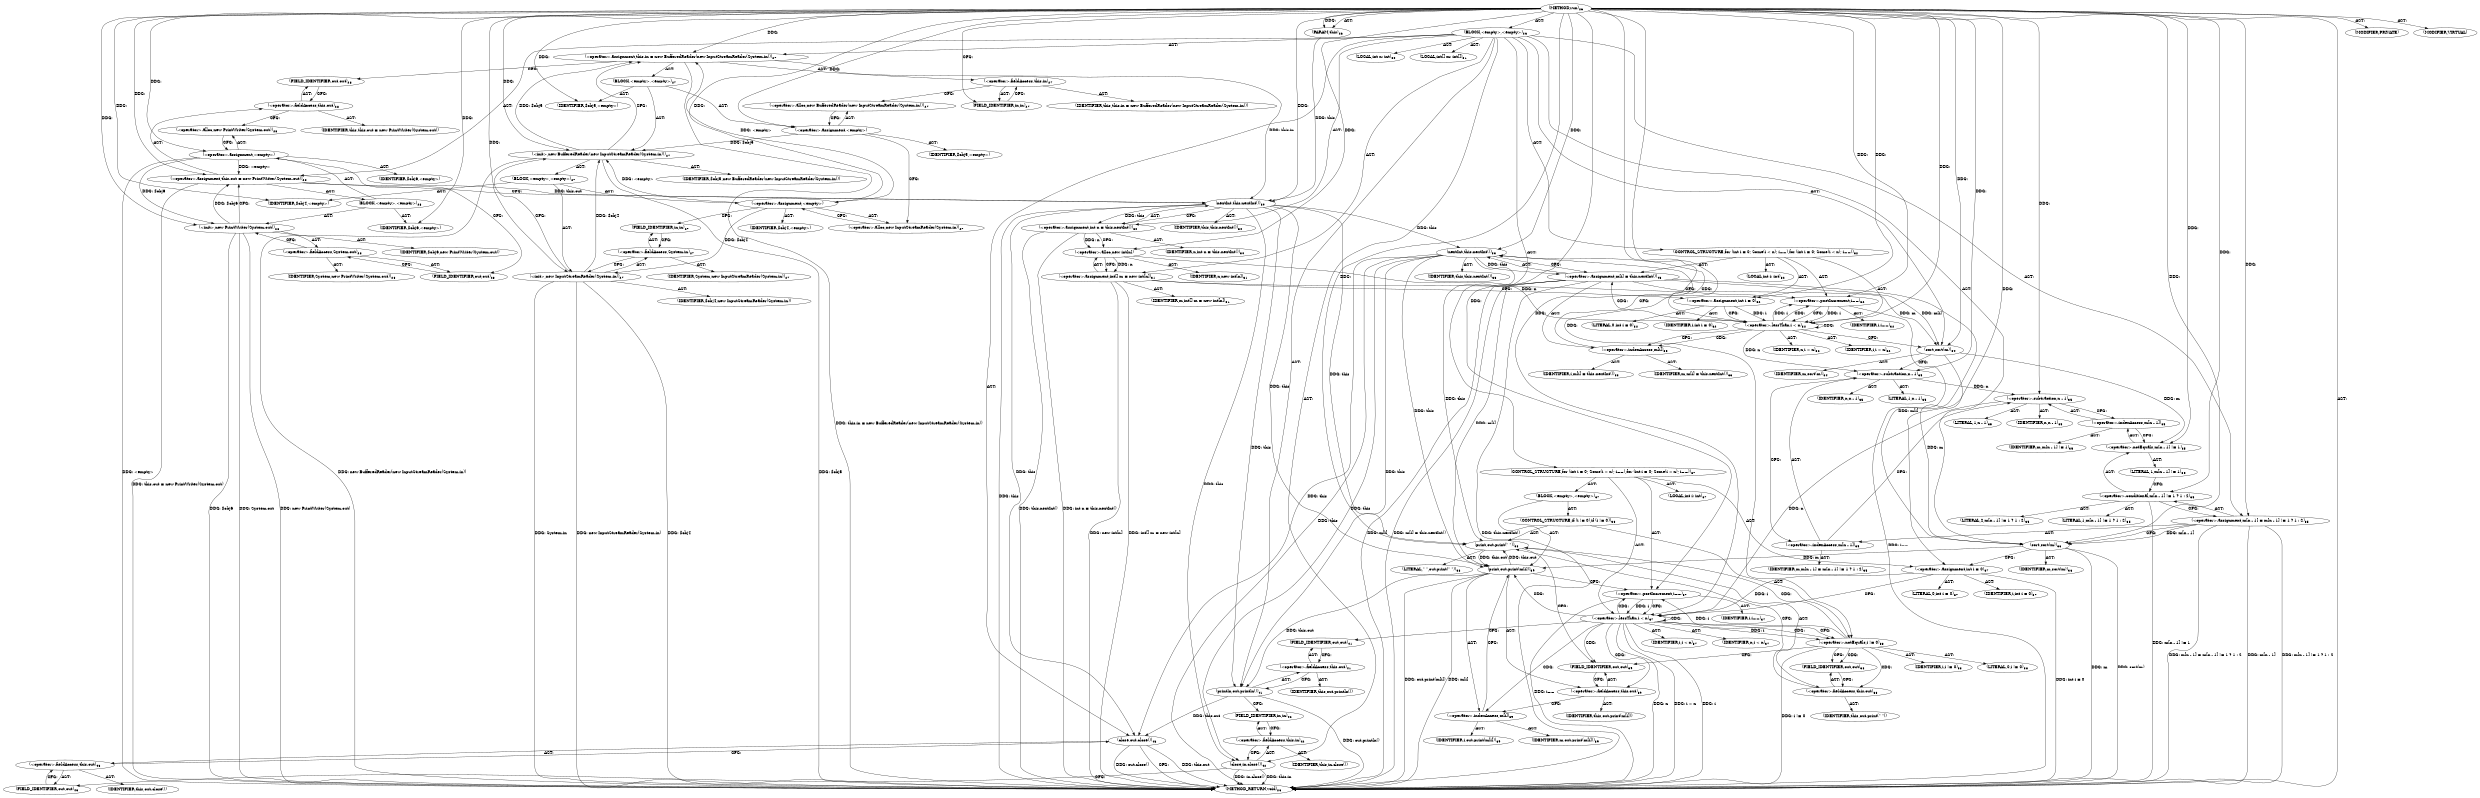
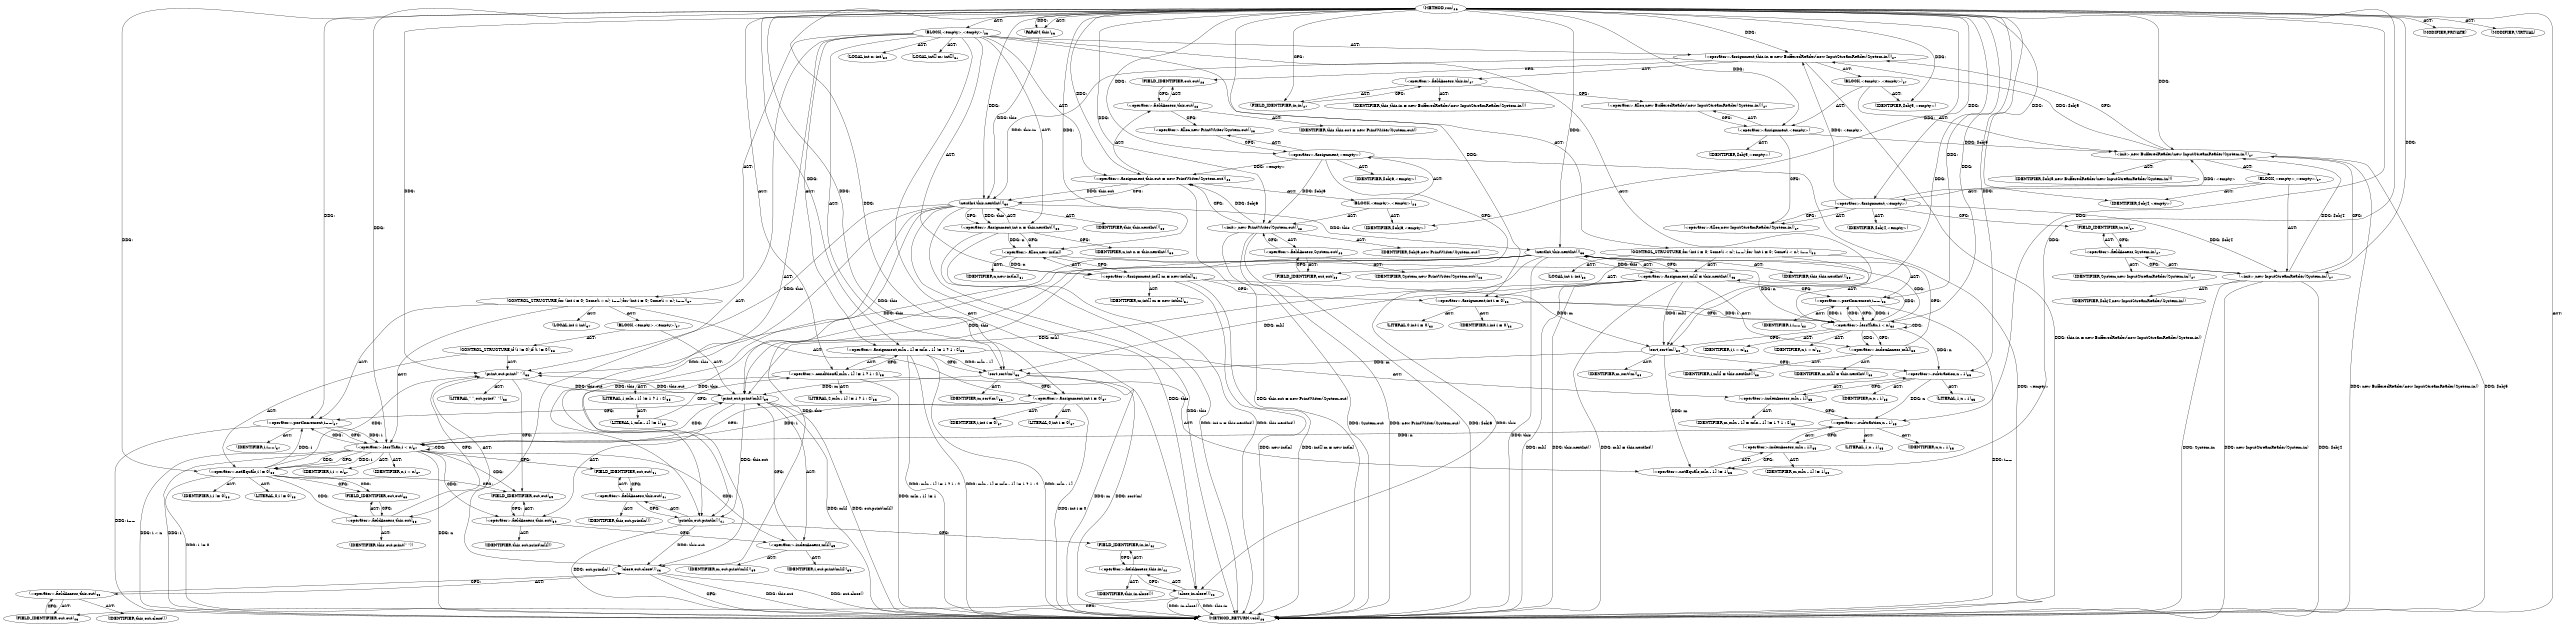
edge "(<operator>.assignment,int n = this.nextInt())" -> "(IDENTIFIER,n,int n = this.nextInt())": label "AST: " -> "CFG: "
edge "(METHOD,run)" -> "(<operator>.conditional,m[n - 1] != 1 ? 1 : 2)": label "DDG: " -> "AST: "
edge "(<operator>.notEquals,m[n - 1] != 1)" -> "(LITERAL,1,m[n - 1] != 1)": now "(LITERAL,1,m[n - 1] != 1 ? 1 : 2)" -> "(LITERAL,1,m[n - 1] != 1)"
